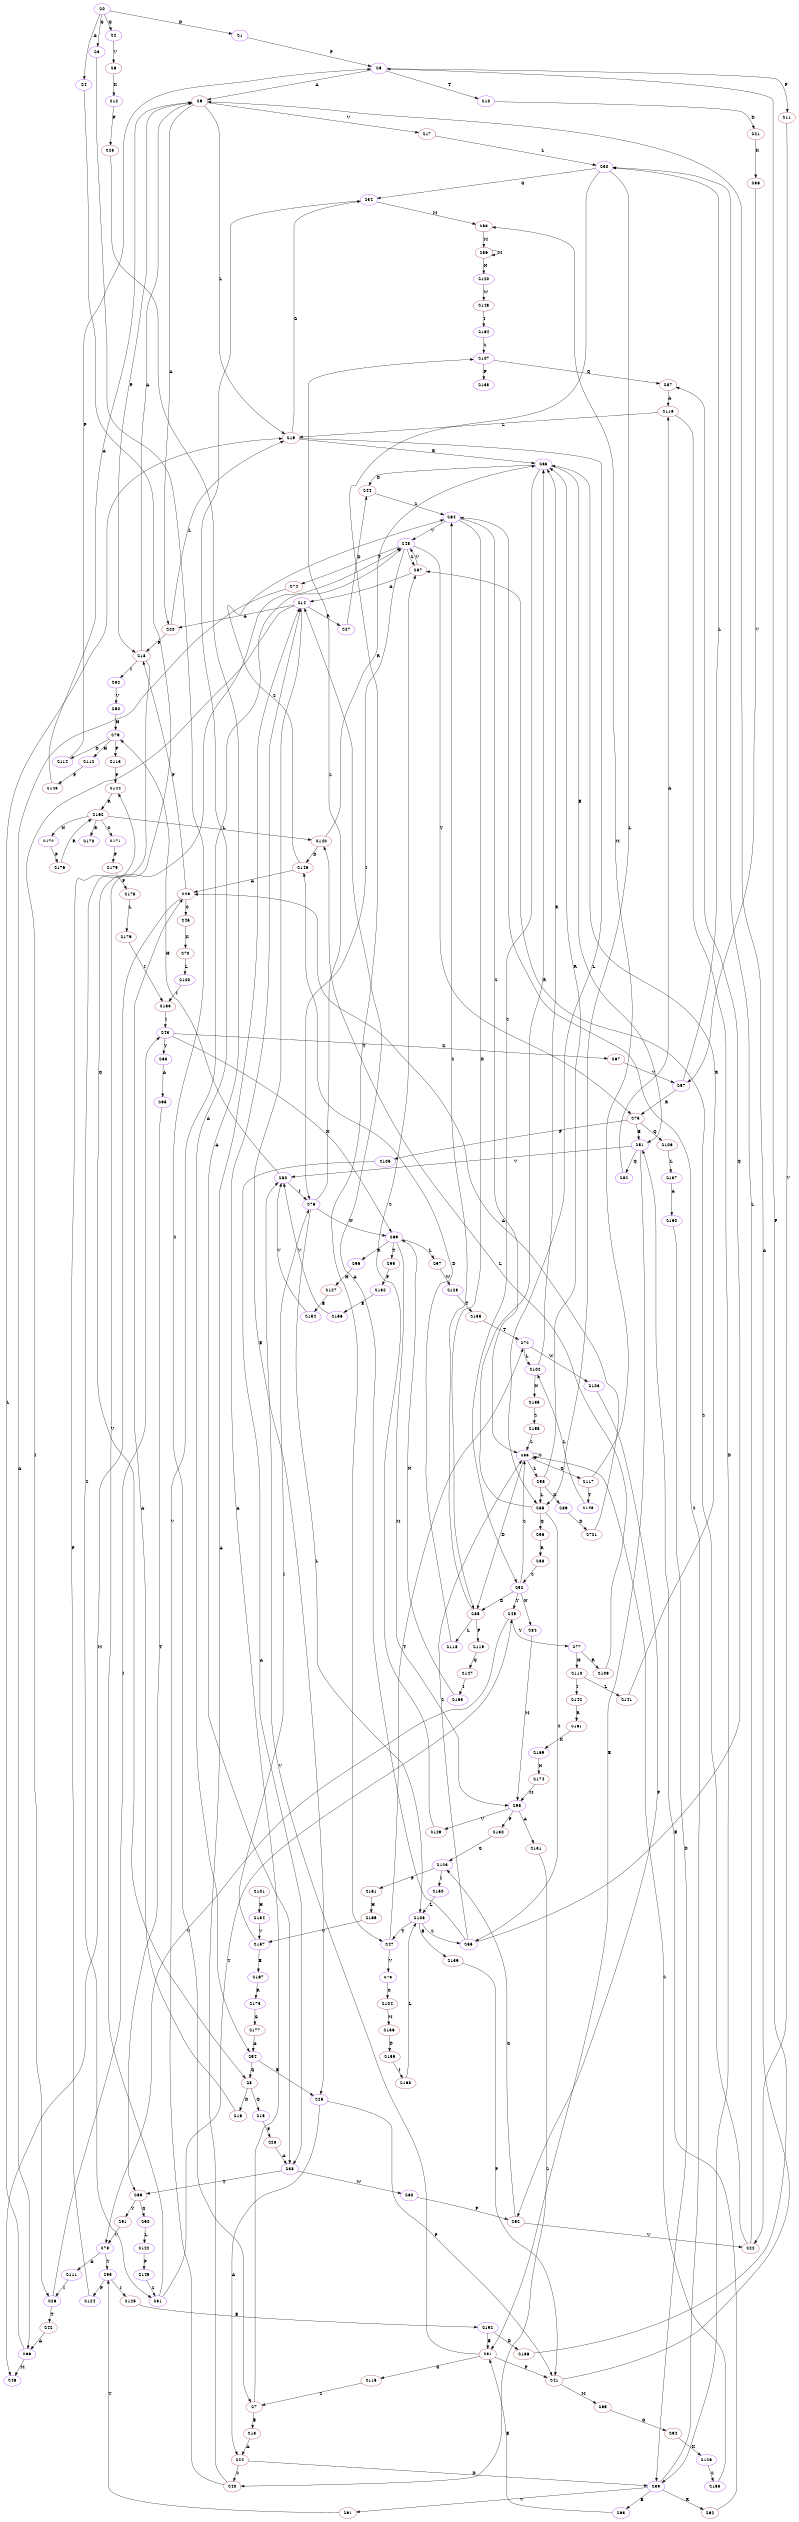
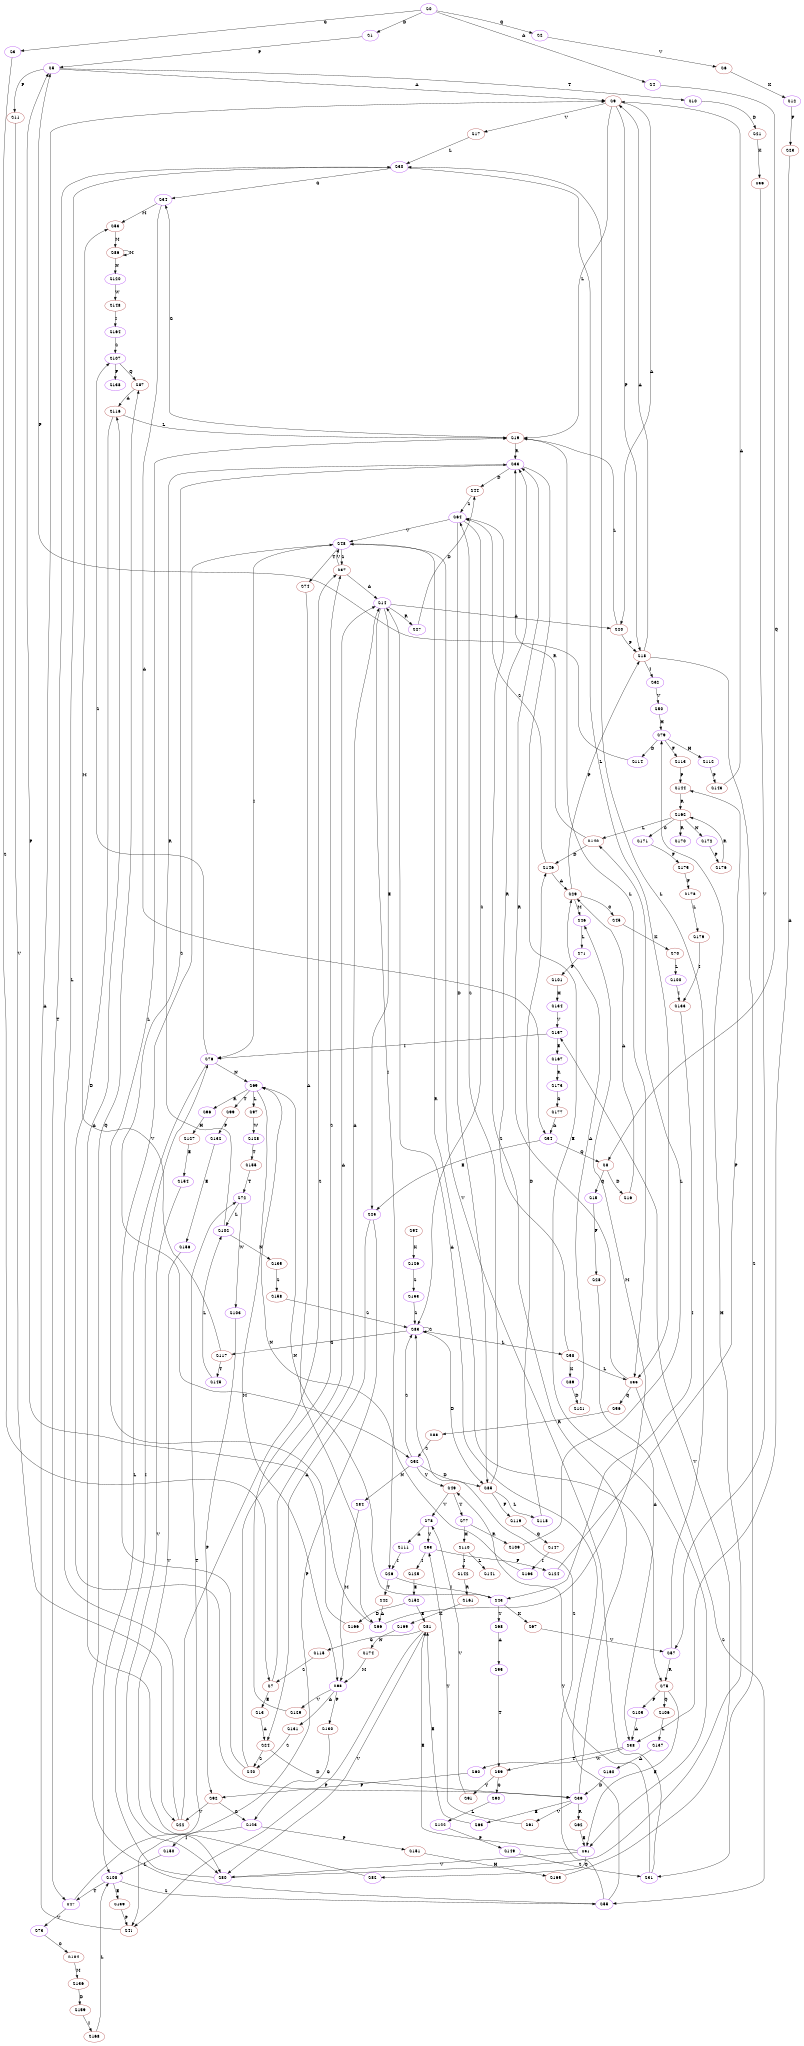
edge "S48" -> "S75": label "Y" -> "R"
node "S71": added
edge "S141" -> "S33": removed, label "R"
node "S721": label "S721" -> "S121"
node "S65": removed
